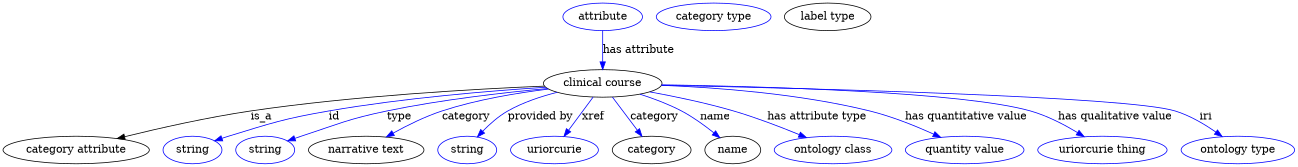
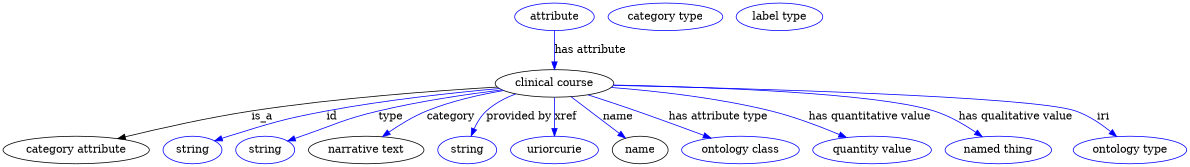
node "label type": color black -> blue
node "category": removed
node "uriorcurie thing": label "uriorcurie thing" -> "named thing"
